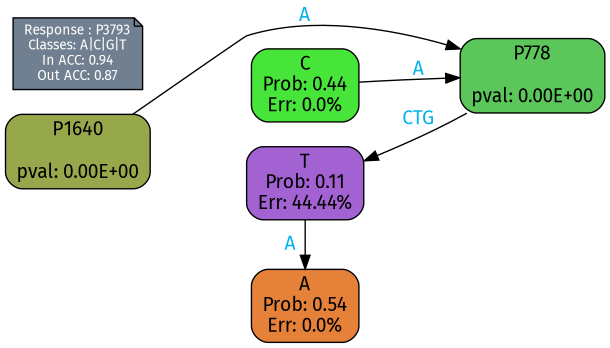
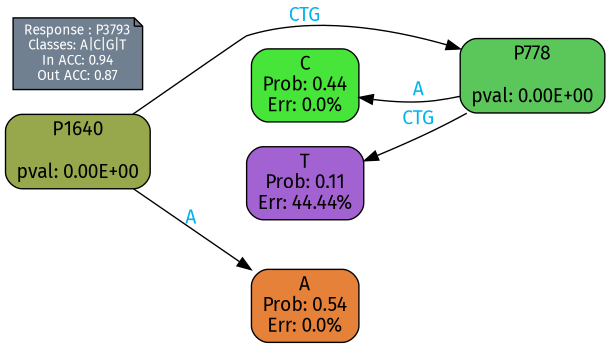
edge "P1640 pval: 0.00E+00" -> "P778 pval: 0.00E+00": label "A" -> "CTG"
edge "C Prob: 0.44 Err: 0.0%" -> "P778 pval: 0.00E+00": reversed
edge "T Prob: 0.11 Err: 44.44%" -> "A Prob: 0.54 Err: 0.0%": now "P1640 pval: 0.00E+00" -> "A Prob: 0.54 Err: 0.0%"
